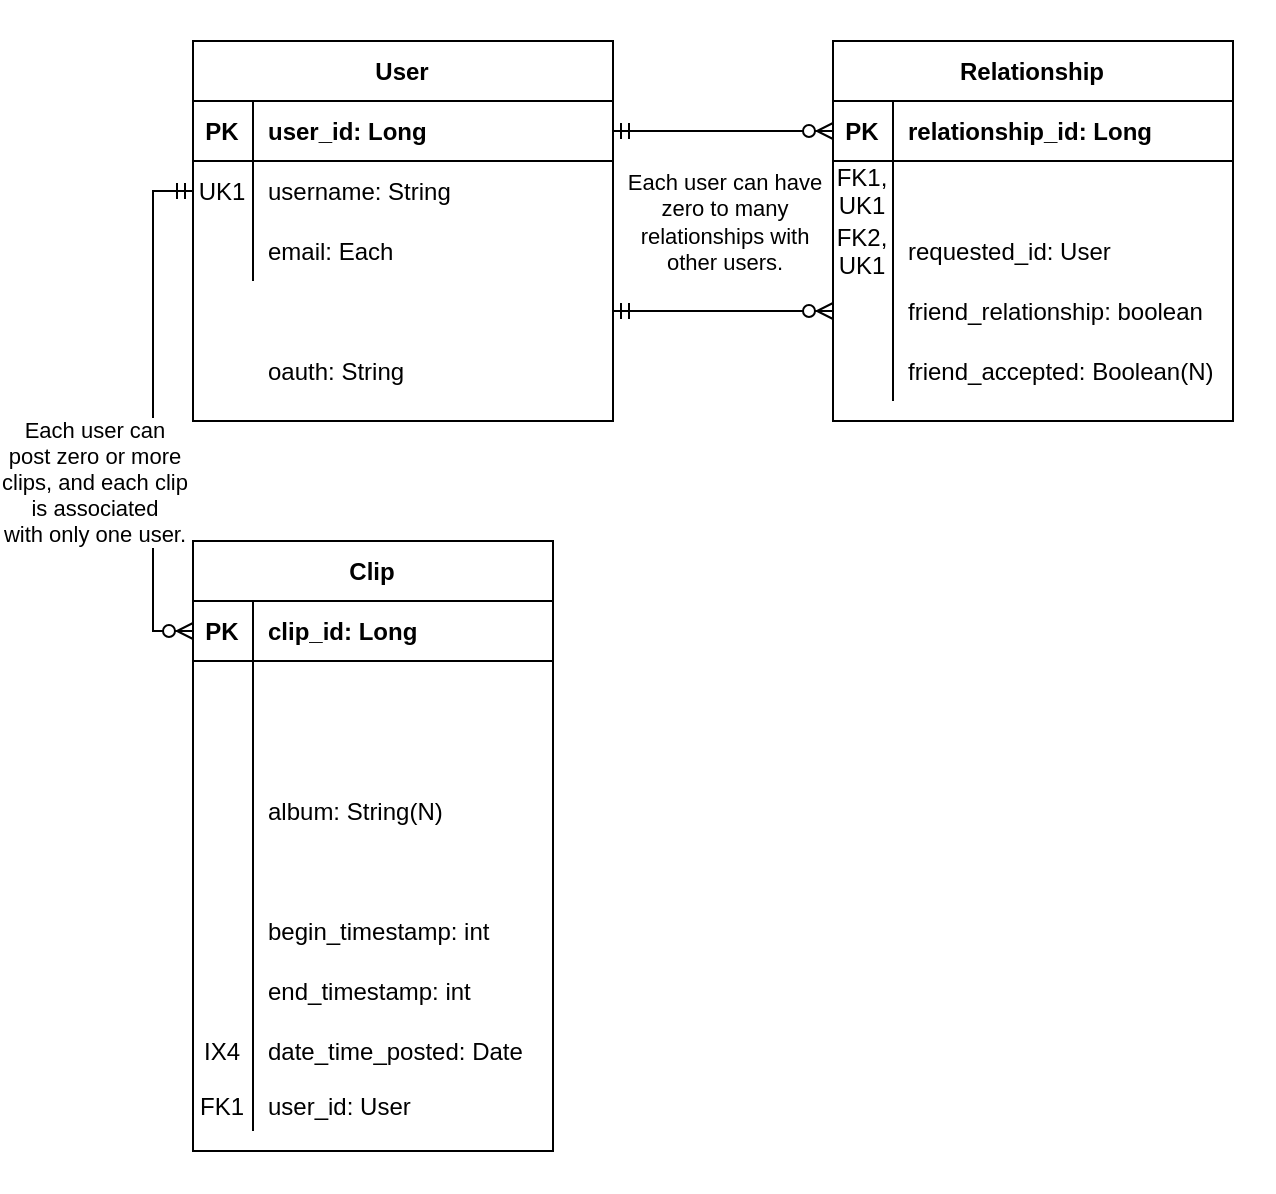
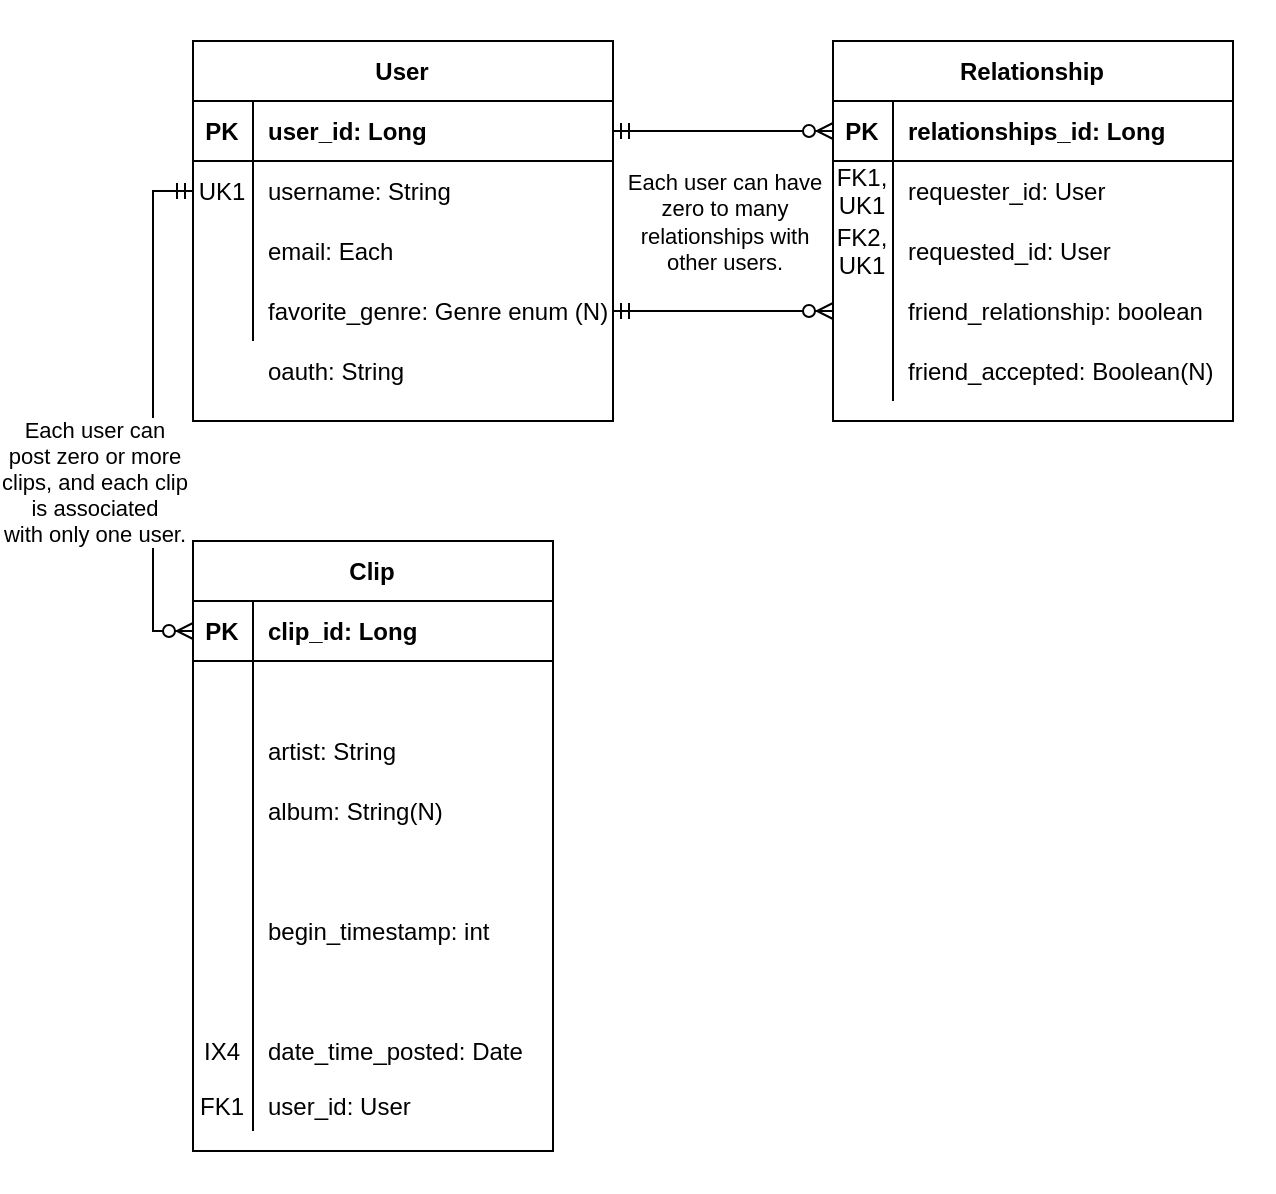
node "relationship_id: Long": label "relationship_id: Long" -> "relationships_id: Long"
node "requester_id: User": added
node "favorite_genre: Genre enum (N)": added
node "artist: String": added
node "end_timestamp: int": removed
